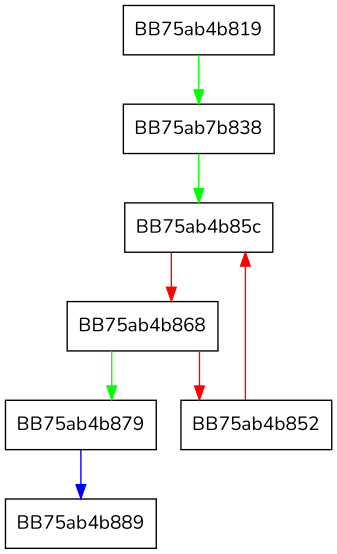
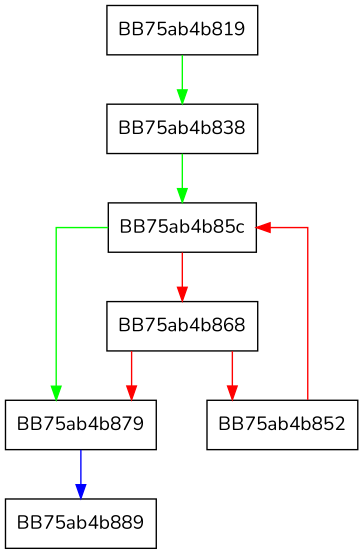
node "BB75ab7b838": label "BB75ab7b838" -> "BB75ab4b838"
edge "BB75ab4b85c" -> "BB75ab4b879": added
edge "BB75ab4b868" -> "BB75ab4b879": color green -> red
